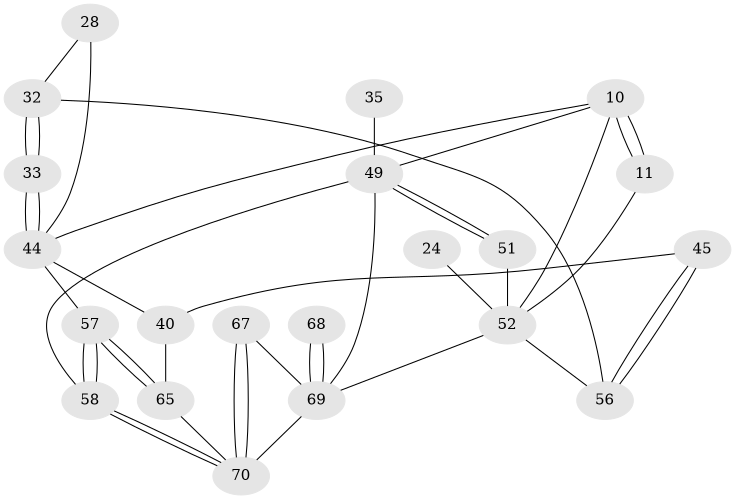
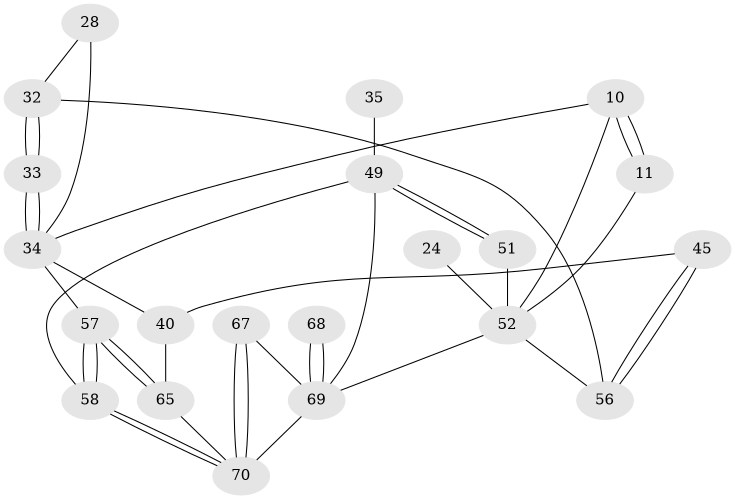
edge "10" -- "49": removed
node "44": label "44" -> "34"
